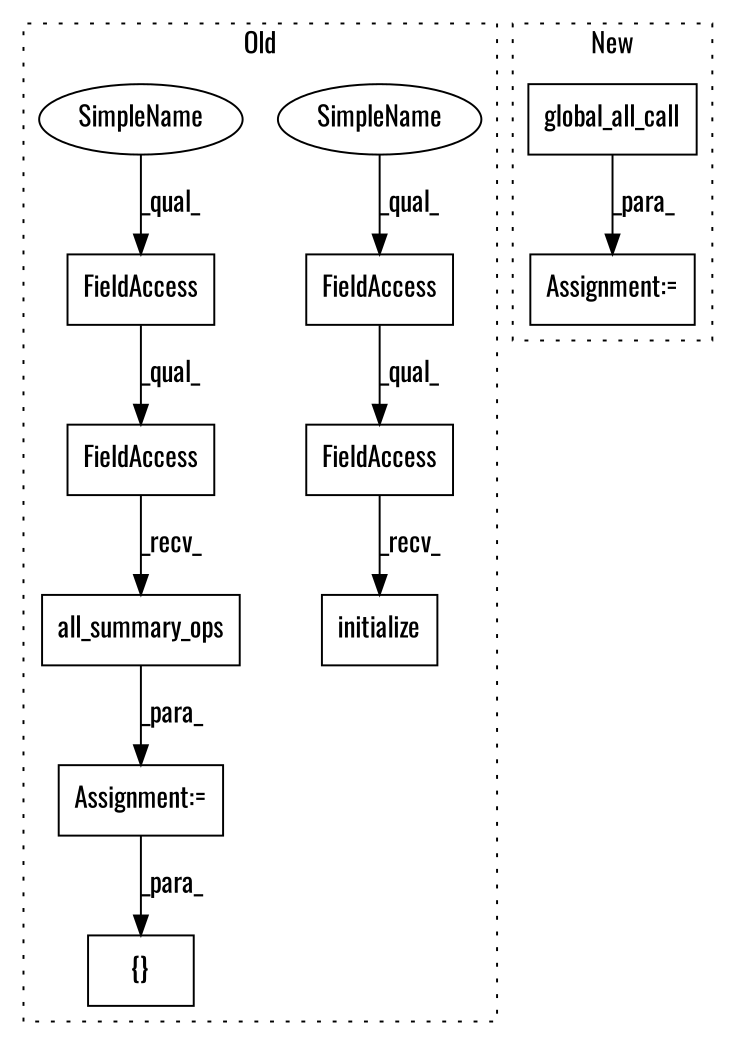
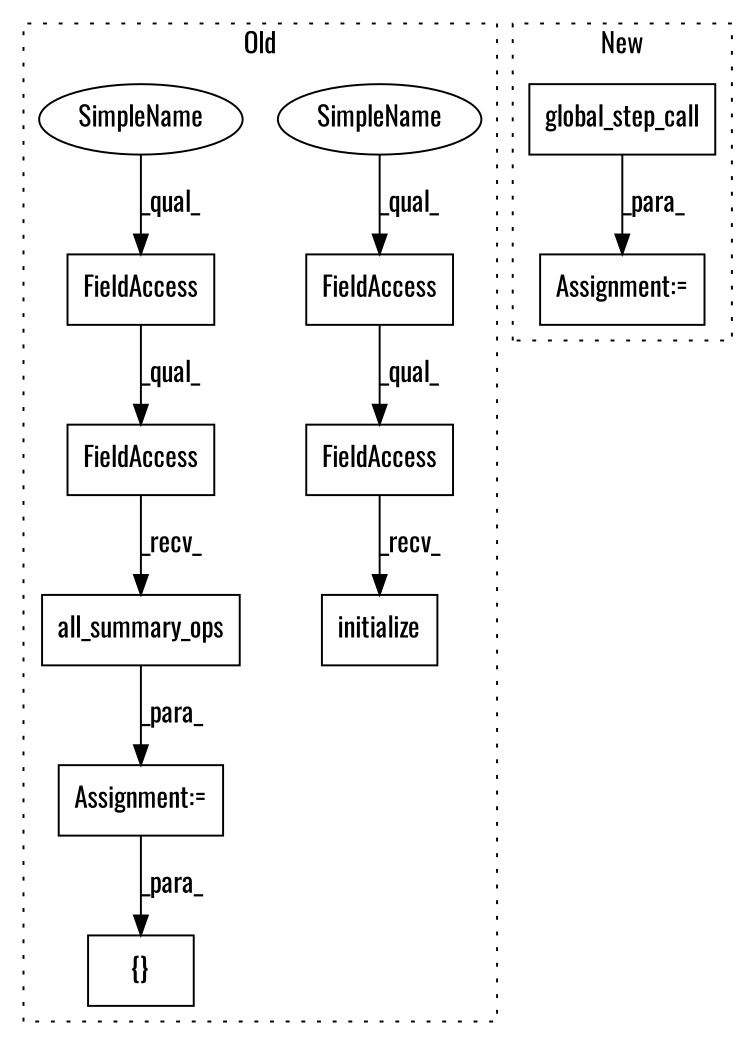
node "global_all_call": label "global_all_call" -> "global_step_call"
